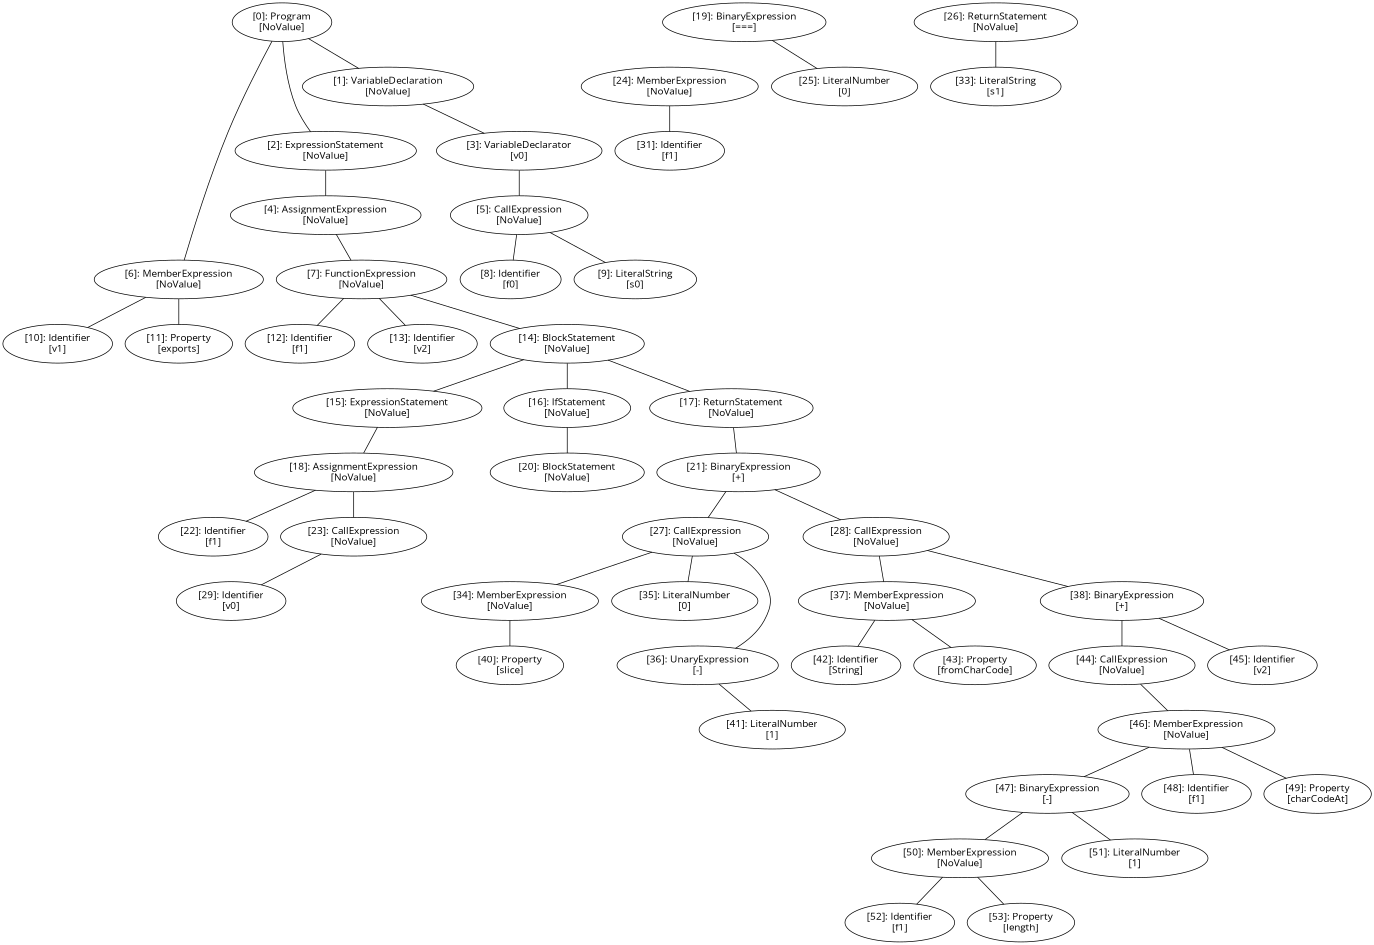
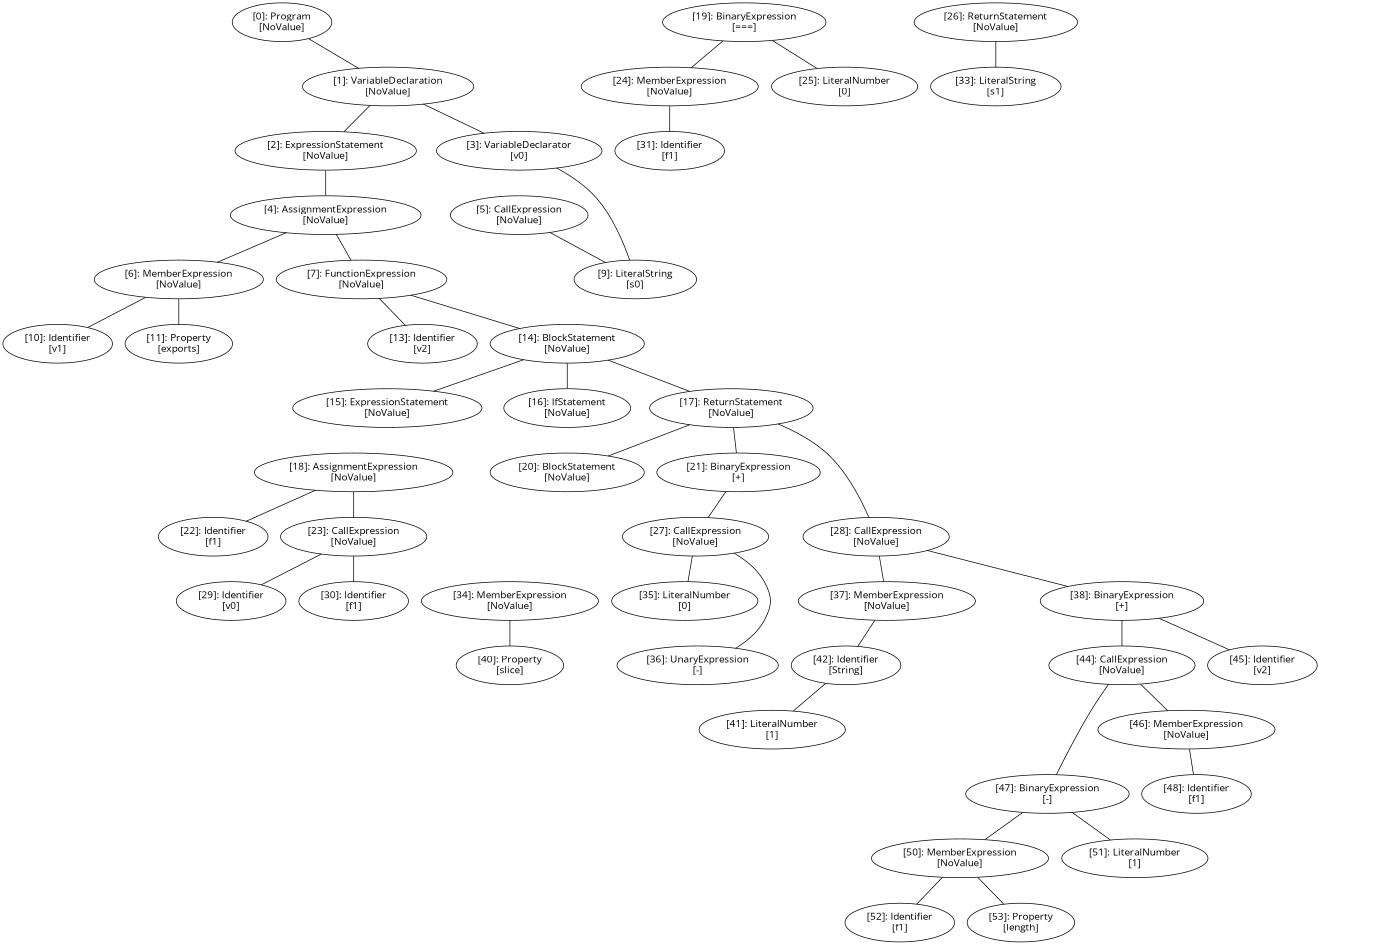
edge "[19]: BinaryExpression [===]" -- "[24]: MemberExpression [NoValue]": added
edge "[0]: Program [NoValue]" -- "[2]: ExpressionStatement [NoValue]": now "[1]: VariableDeclaration [NoValue]" -- "[2]: ExpressionStatement [NoValue]"
edge "[0]: Program [NoValue]" -- "[6]: MemberExpression [NoValue]": now "[4]: AssignmentExpression [NoValue]" -- "[6]: MemberExpression [NoValue]"
edge "[3]: VariableDeclarator [v0]" -- "[5]: CallExpression [NoValue]": now "[3]: VariableDeclarator [v0]" -- "[9]: LiteralString [s0]"
node "[8]: Identifier [f0]": removed
node "[12]: Identifier [f1]": removed
edge "[15]: ExpressionStatement [NoValue]" -- "[18]: AssignmentExpression [NoValue]": removed
edge "[16]: IfStatement [NoValue]" -- "[20]: BlockStatement [NoValue]": now "[17]: ReturnStatement [NoValue]" -- "[20]: BlockStatement [NoValue]"
edge "[21]: BinaryExpression [+]" -- "[28]: CallExpression [NoValue]": now "[17]: ReturnStatement [NoValue]" -- "[28]: CallExpression [NoValue]"
edge "[27]: CallExpression [NoValue]" -- "[34]: MemberExpression [NoValue]": removed
node "[30]: Identifier [f1]": added
node "[43]: Property [fromCharCode]": removed
edge "[36]: UnaryExpression [-]" -- "[41]: LiteralNumber [1]": now "[42]: Identifier [String]" -- "[41]: LiteralNumber [1]"
edge "[46]: MemberExpression [NoValue]" -- "[47]: BinaryExpression [-]": now "[44]: CallExpression [NoValue]" -- "[47]: BinaryExpression [-]"
node "[49]: Property [charCodeAt]": removed
